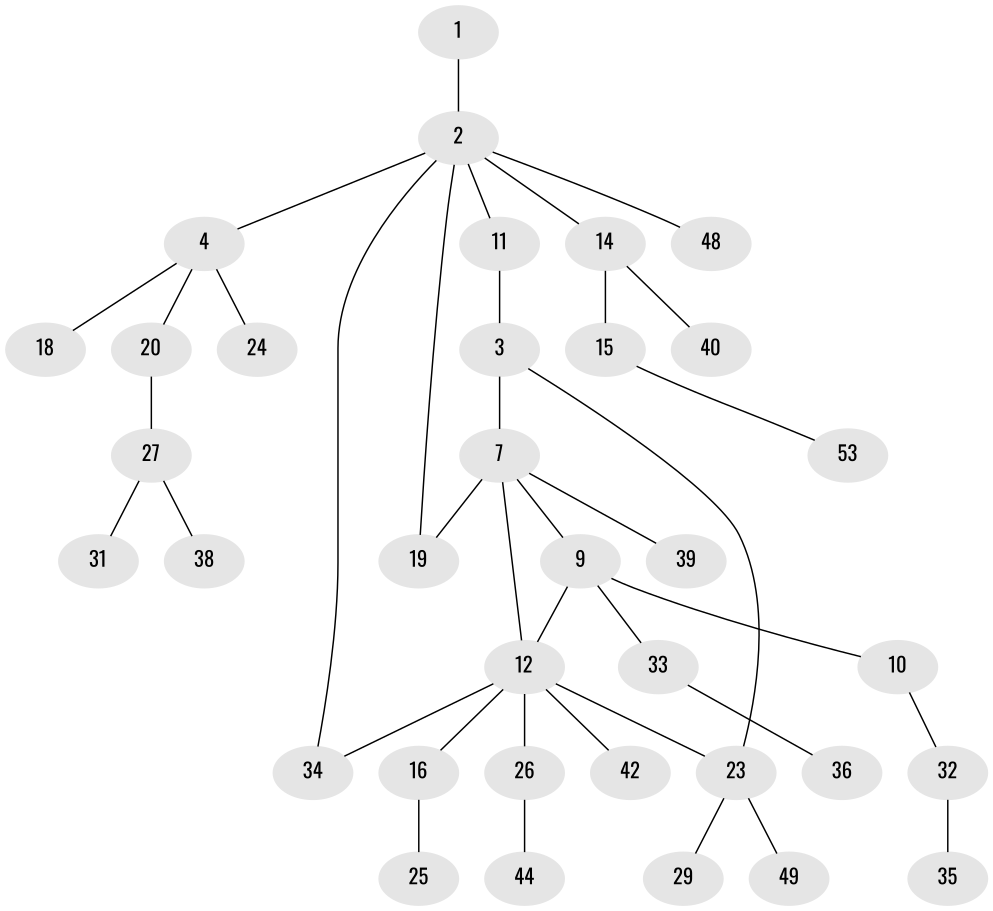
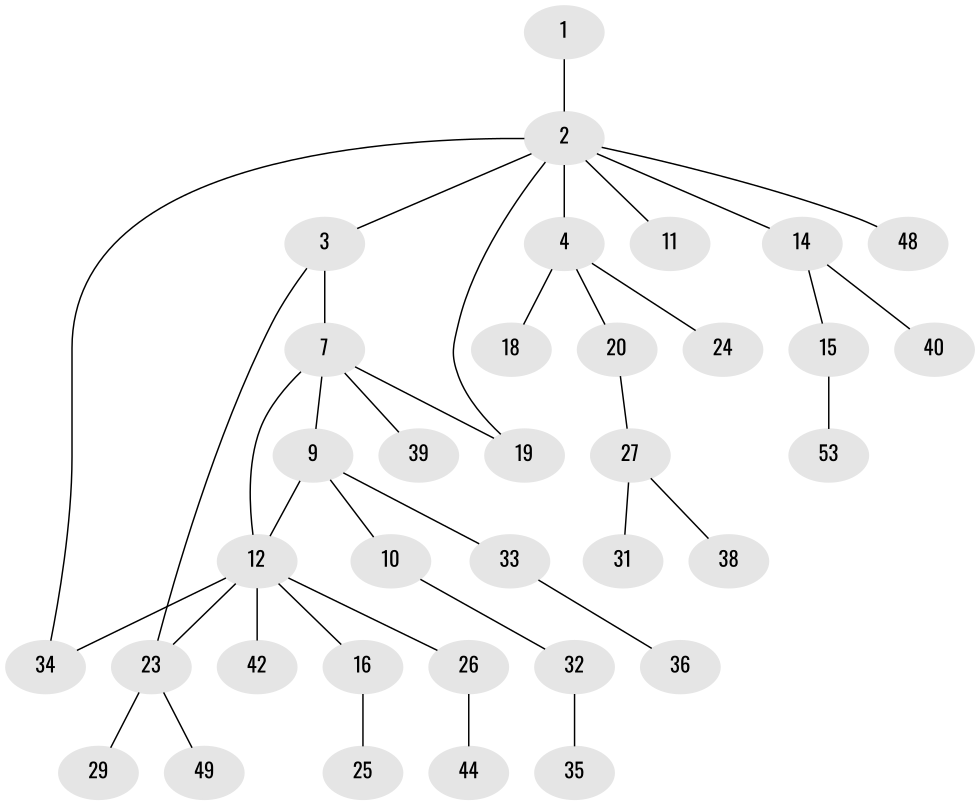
edge "11" -- "3": now "2" -- "3"
